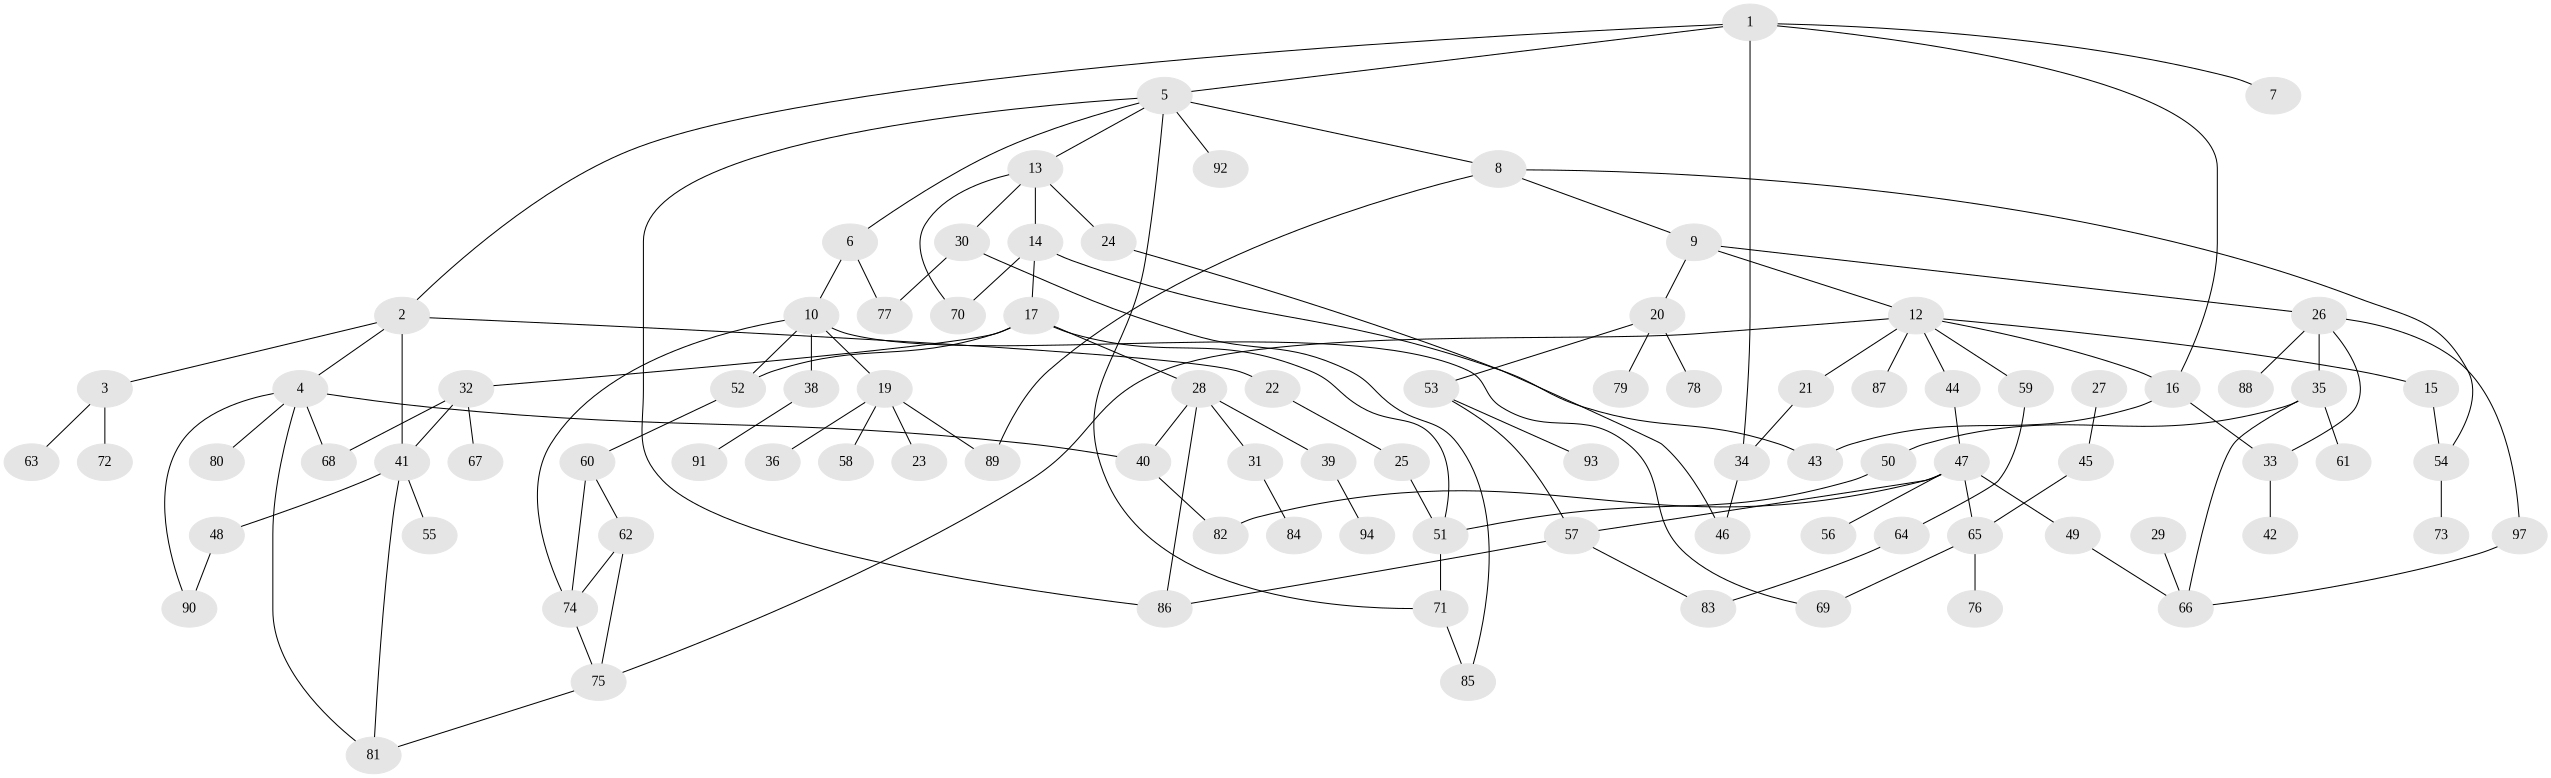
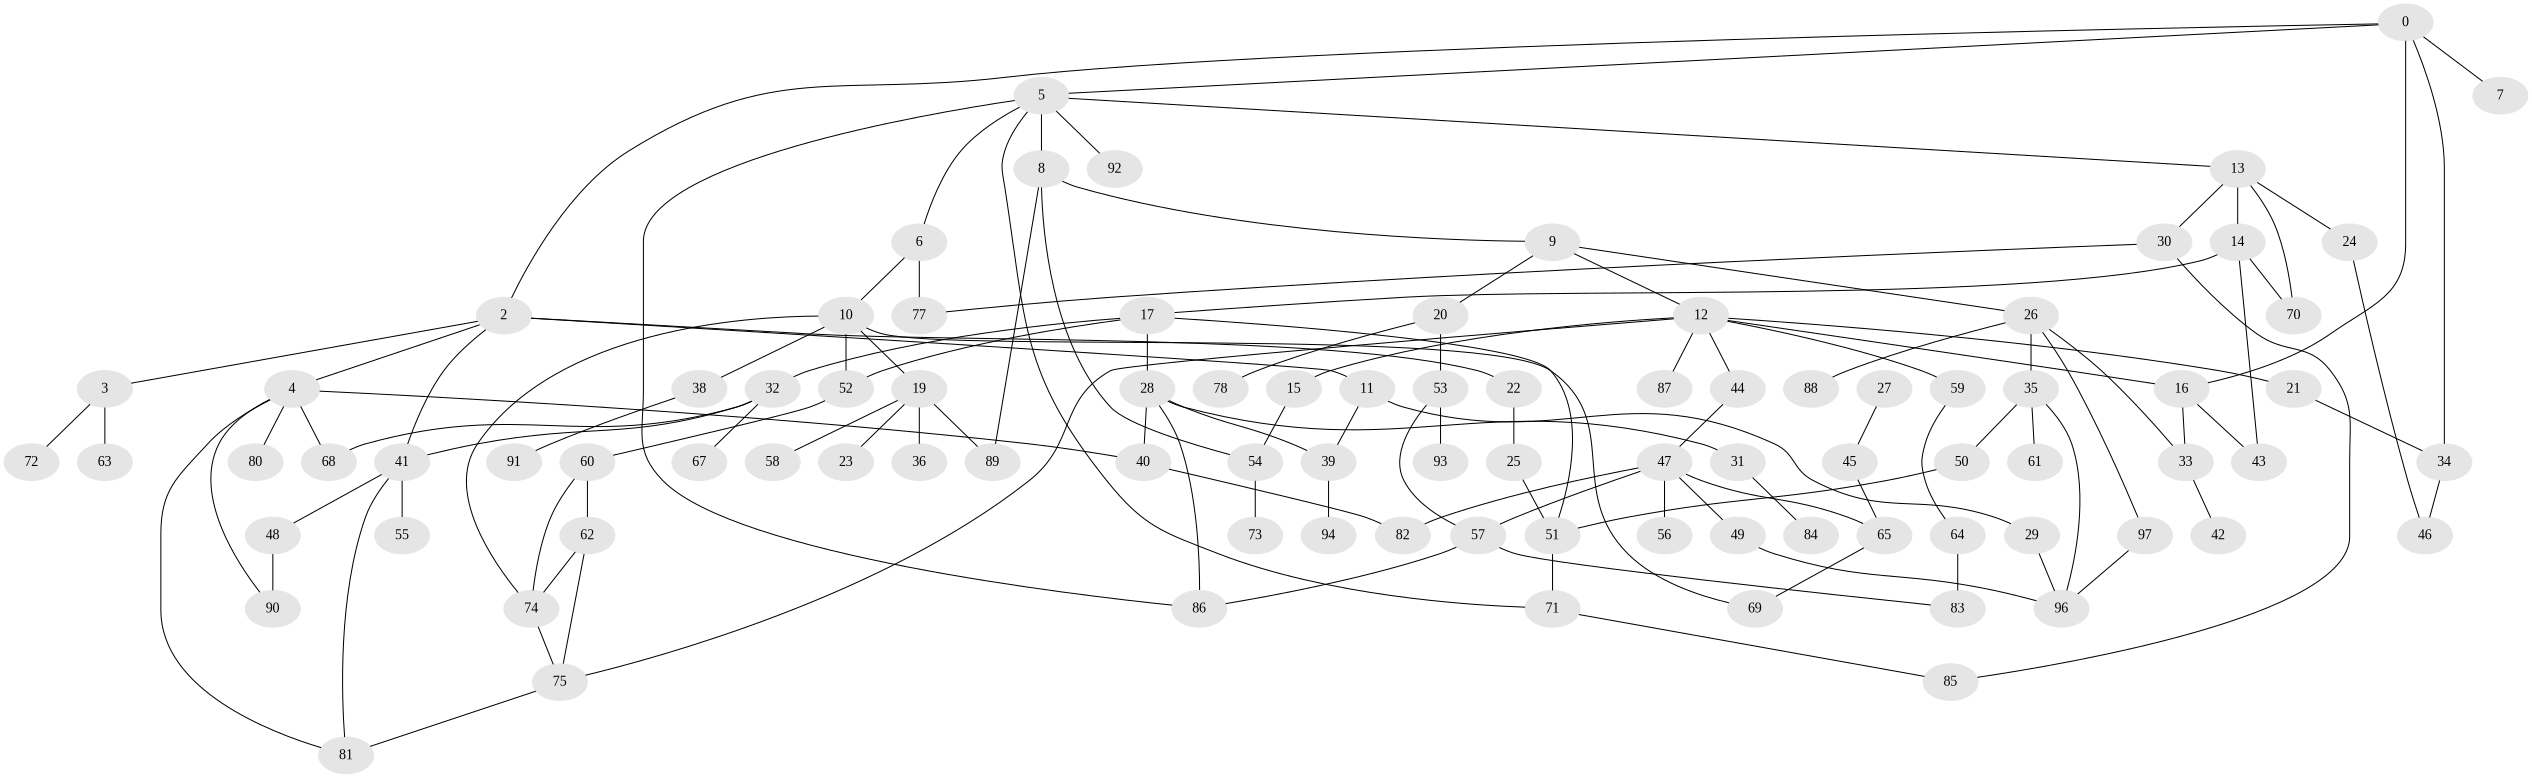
node "1": label "1" -> "0"
node "11": added
node "79": removed
node "76": removed
node "66": label "66" -> "96"
